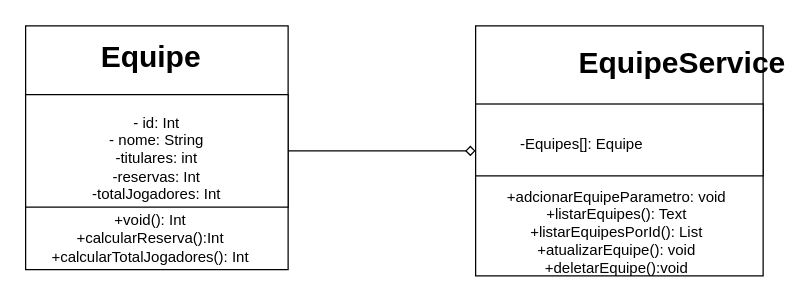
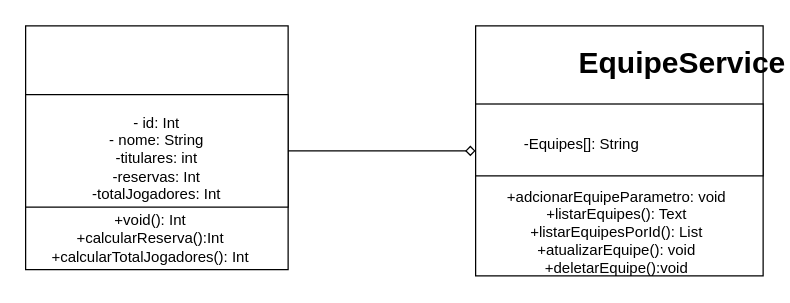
node "Equipe": removed
node "-Equipes[]: Equipe": label "-Equipes[]: Equipe" -> "-Equipes[]: String"
